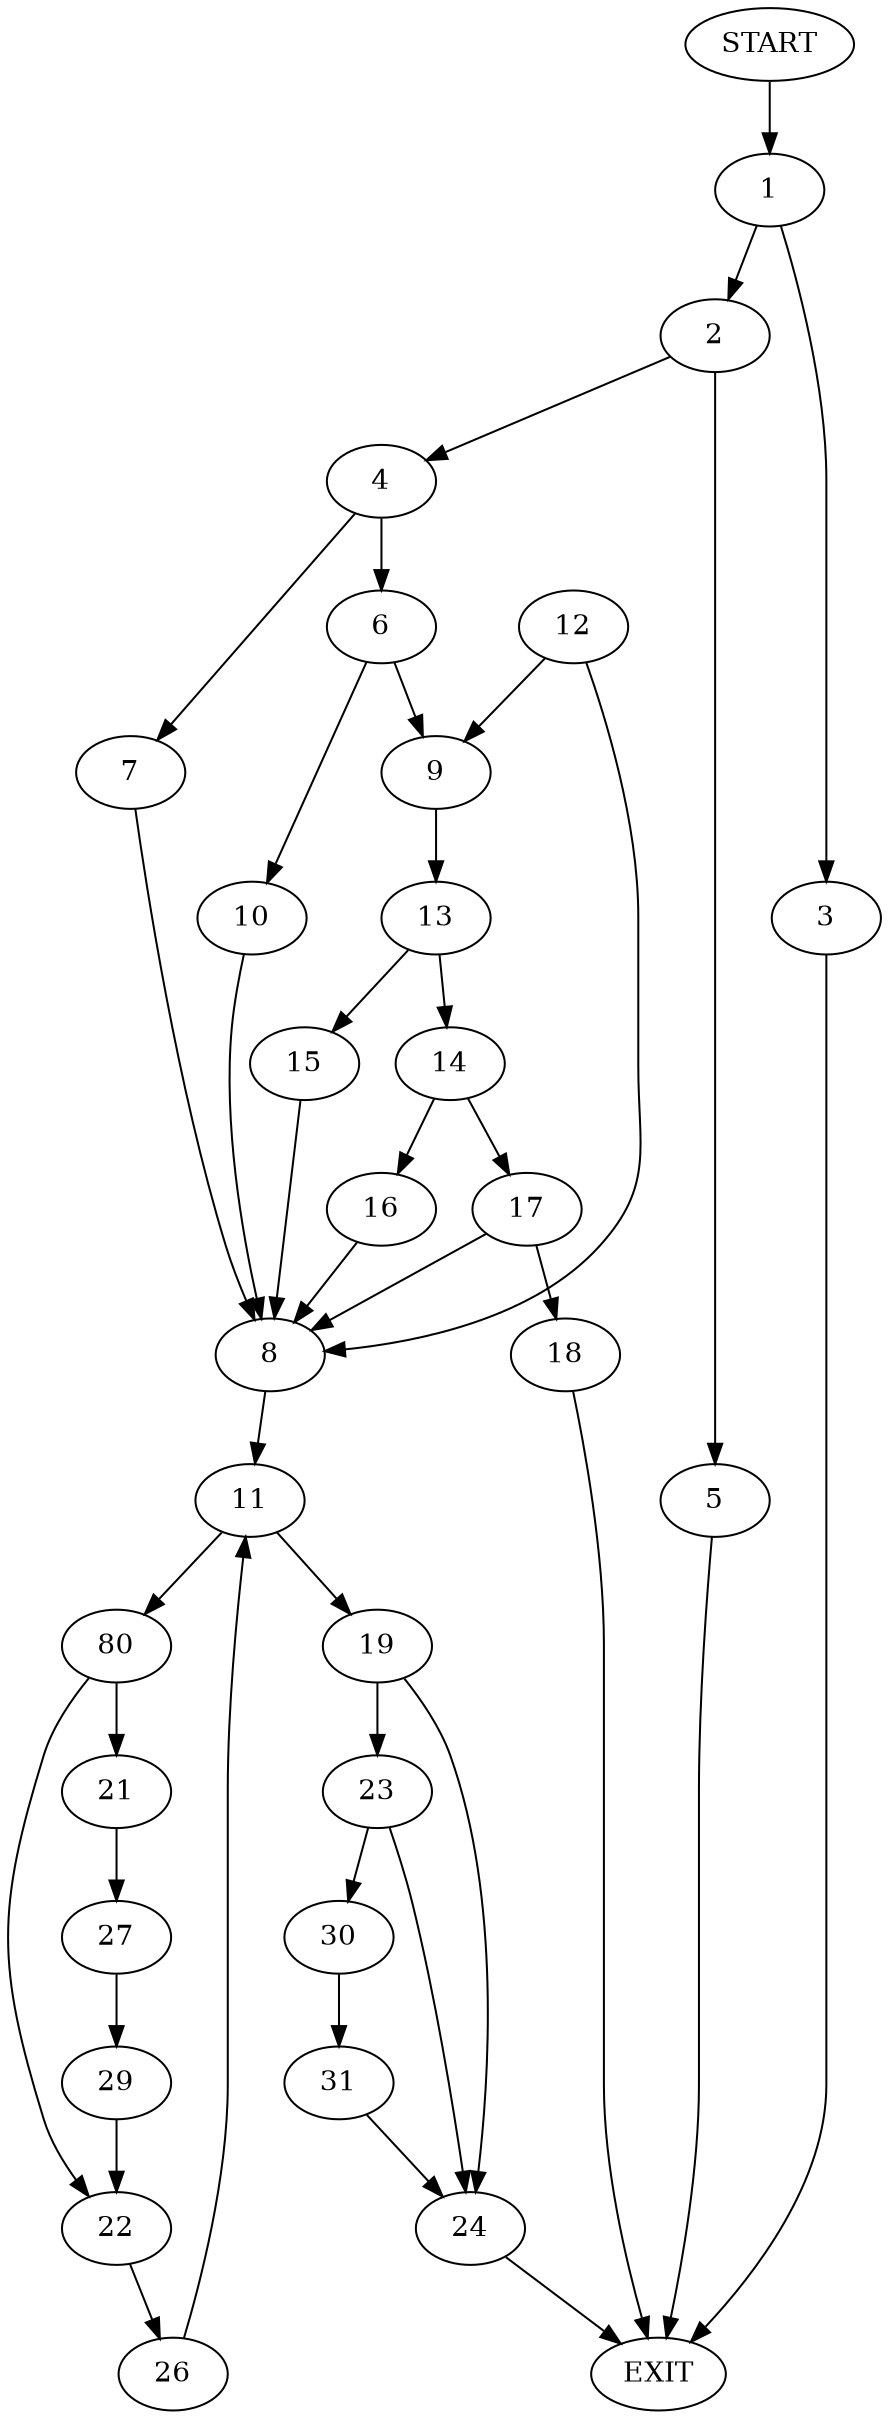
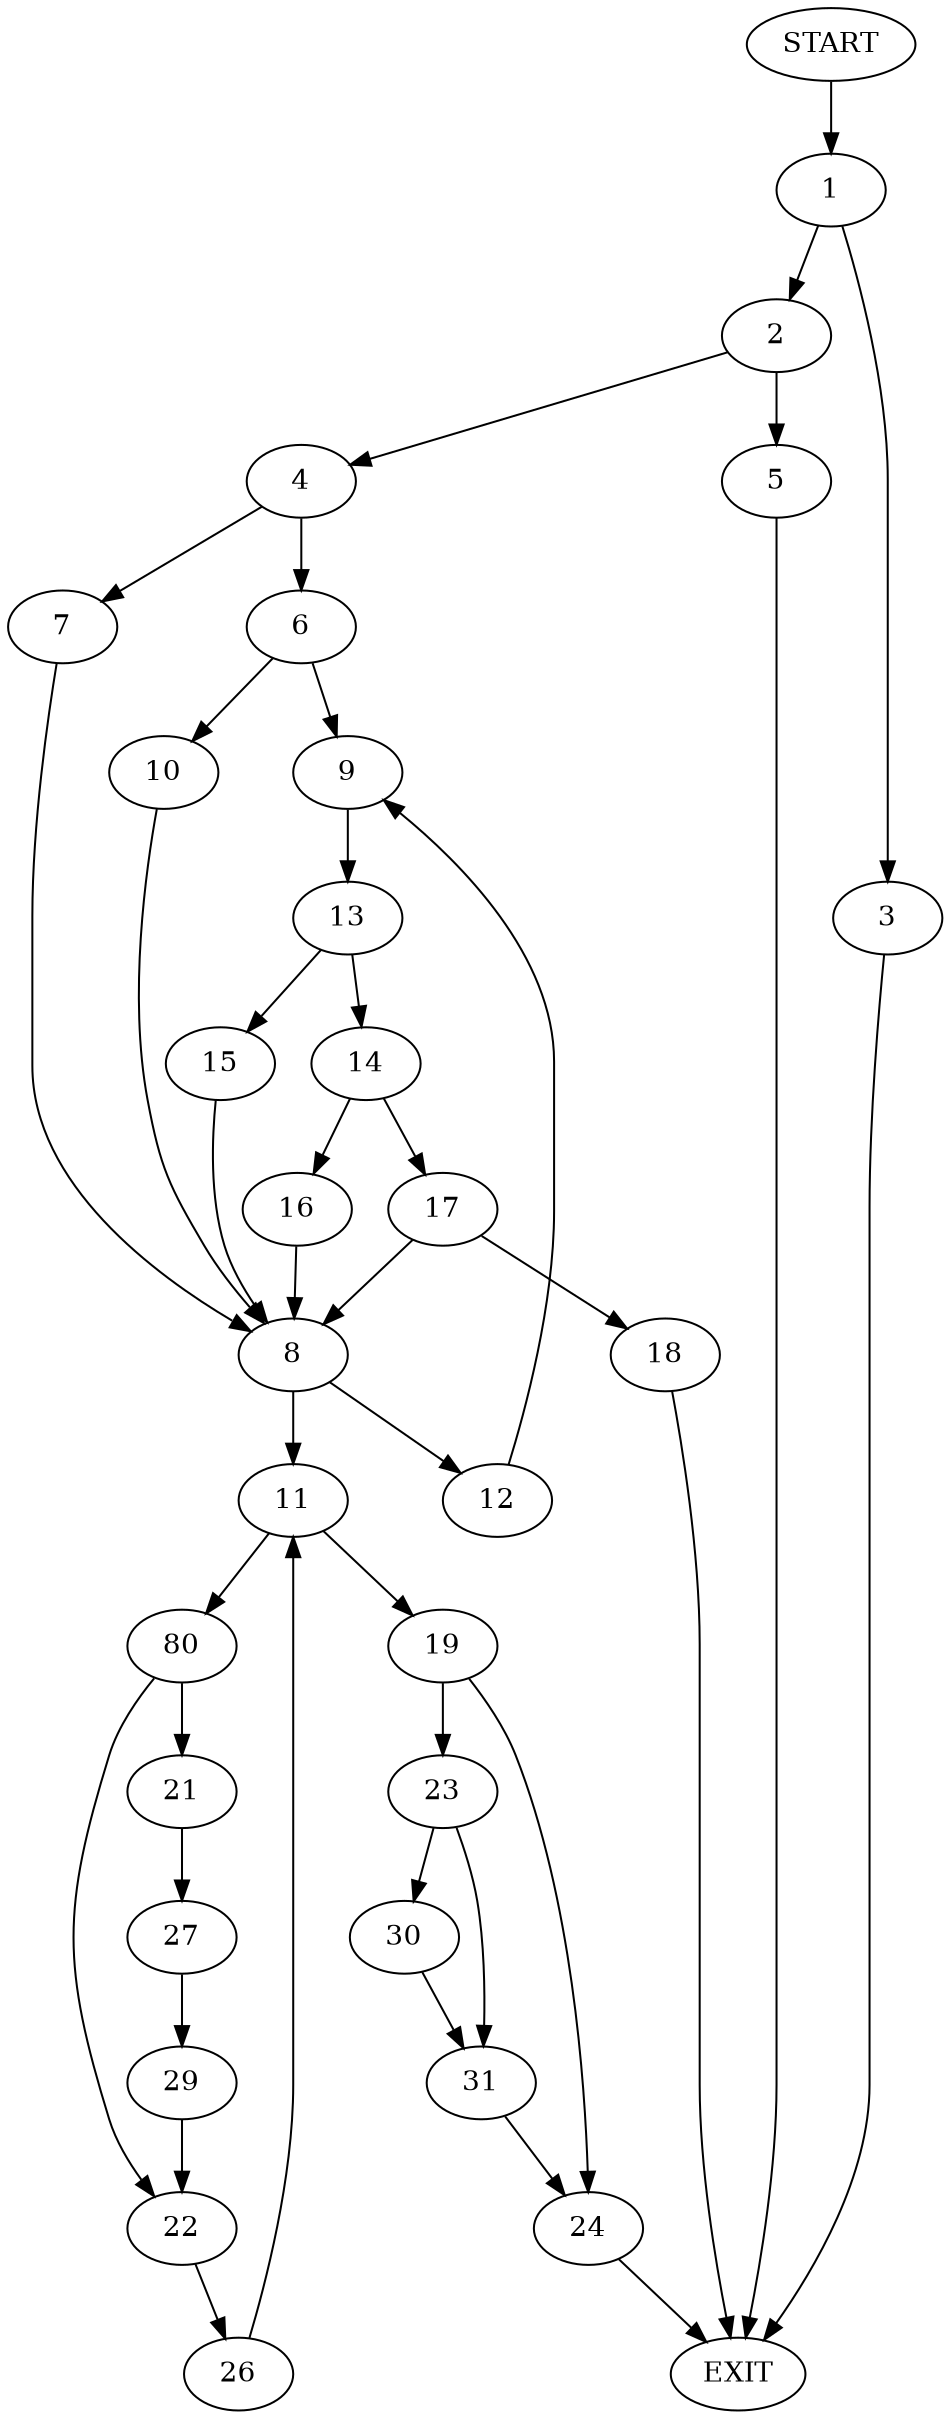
edge "12" -> "8": reversed
edge "23" -> "24": now "23" -> "31"
